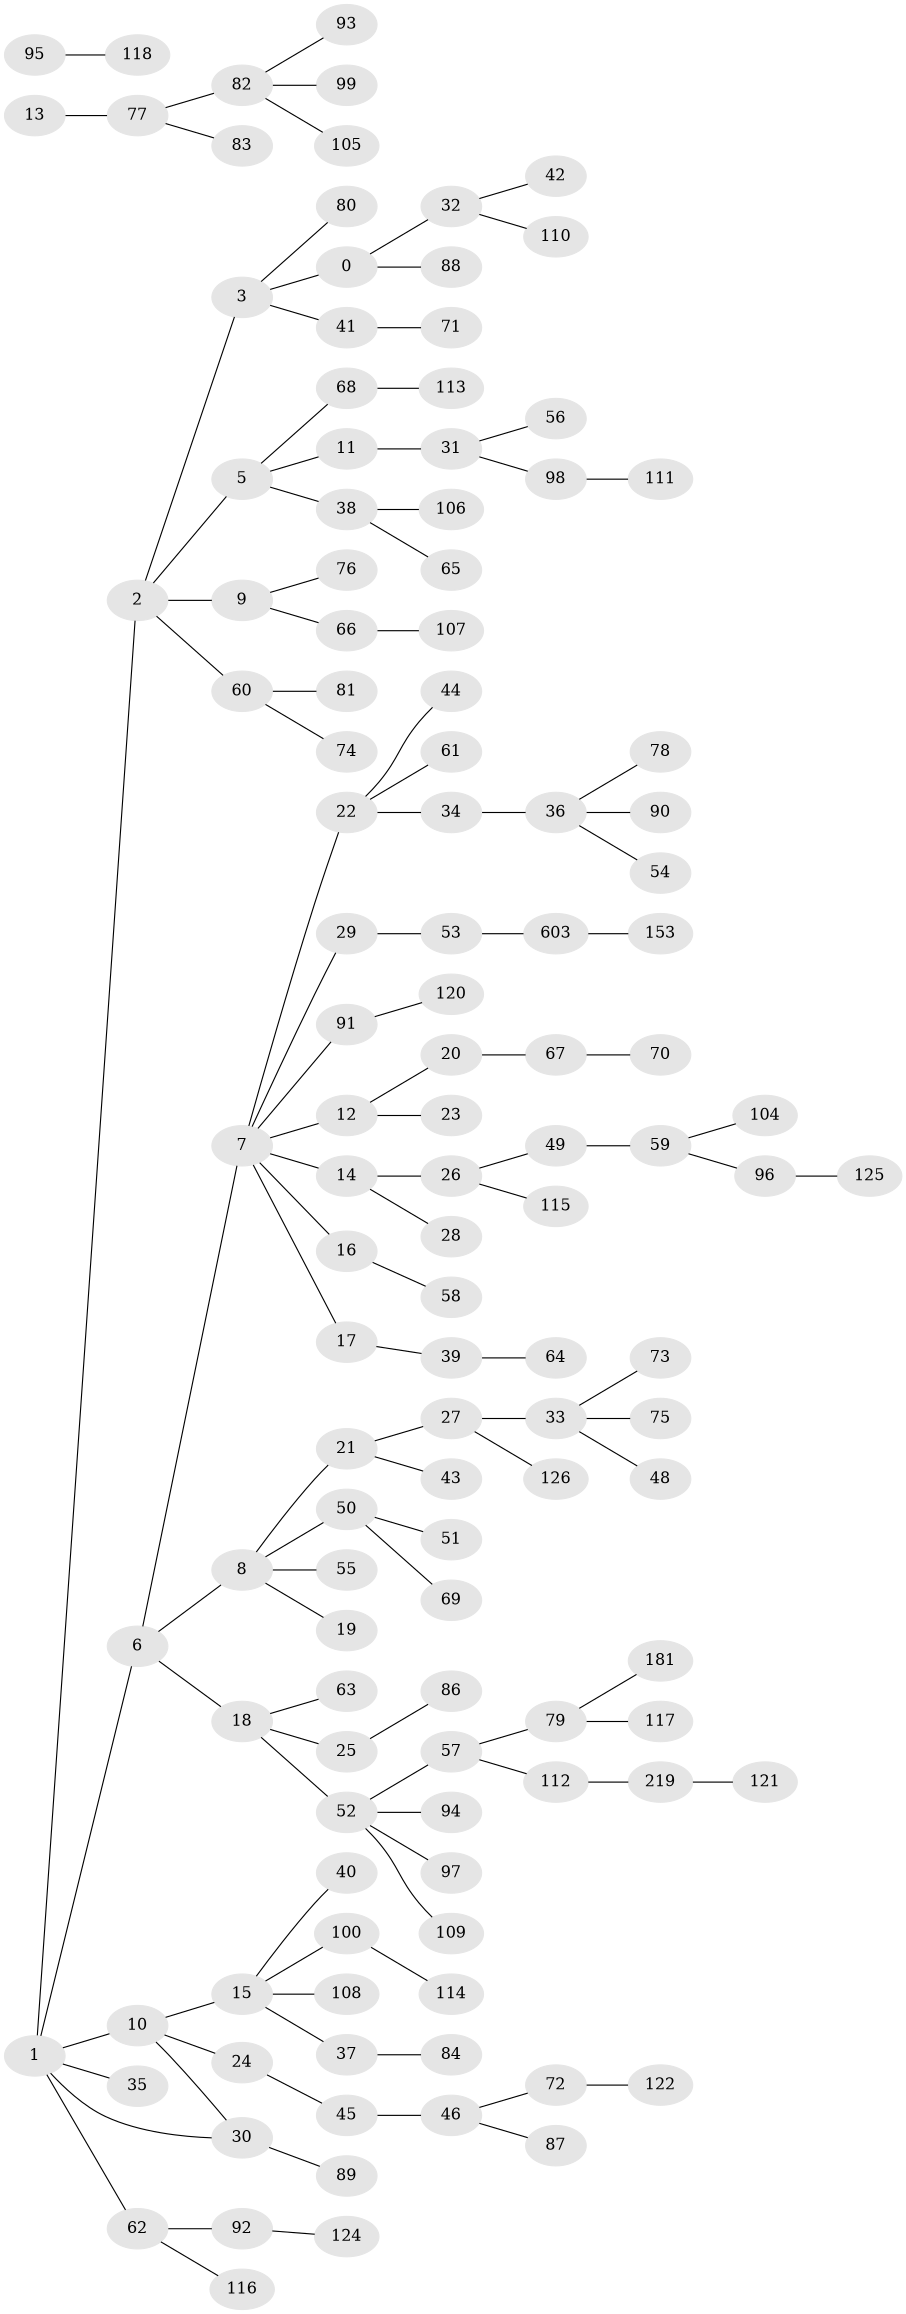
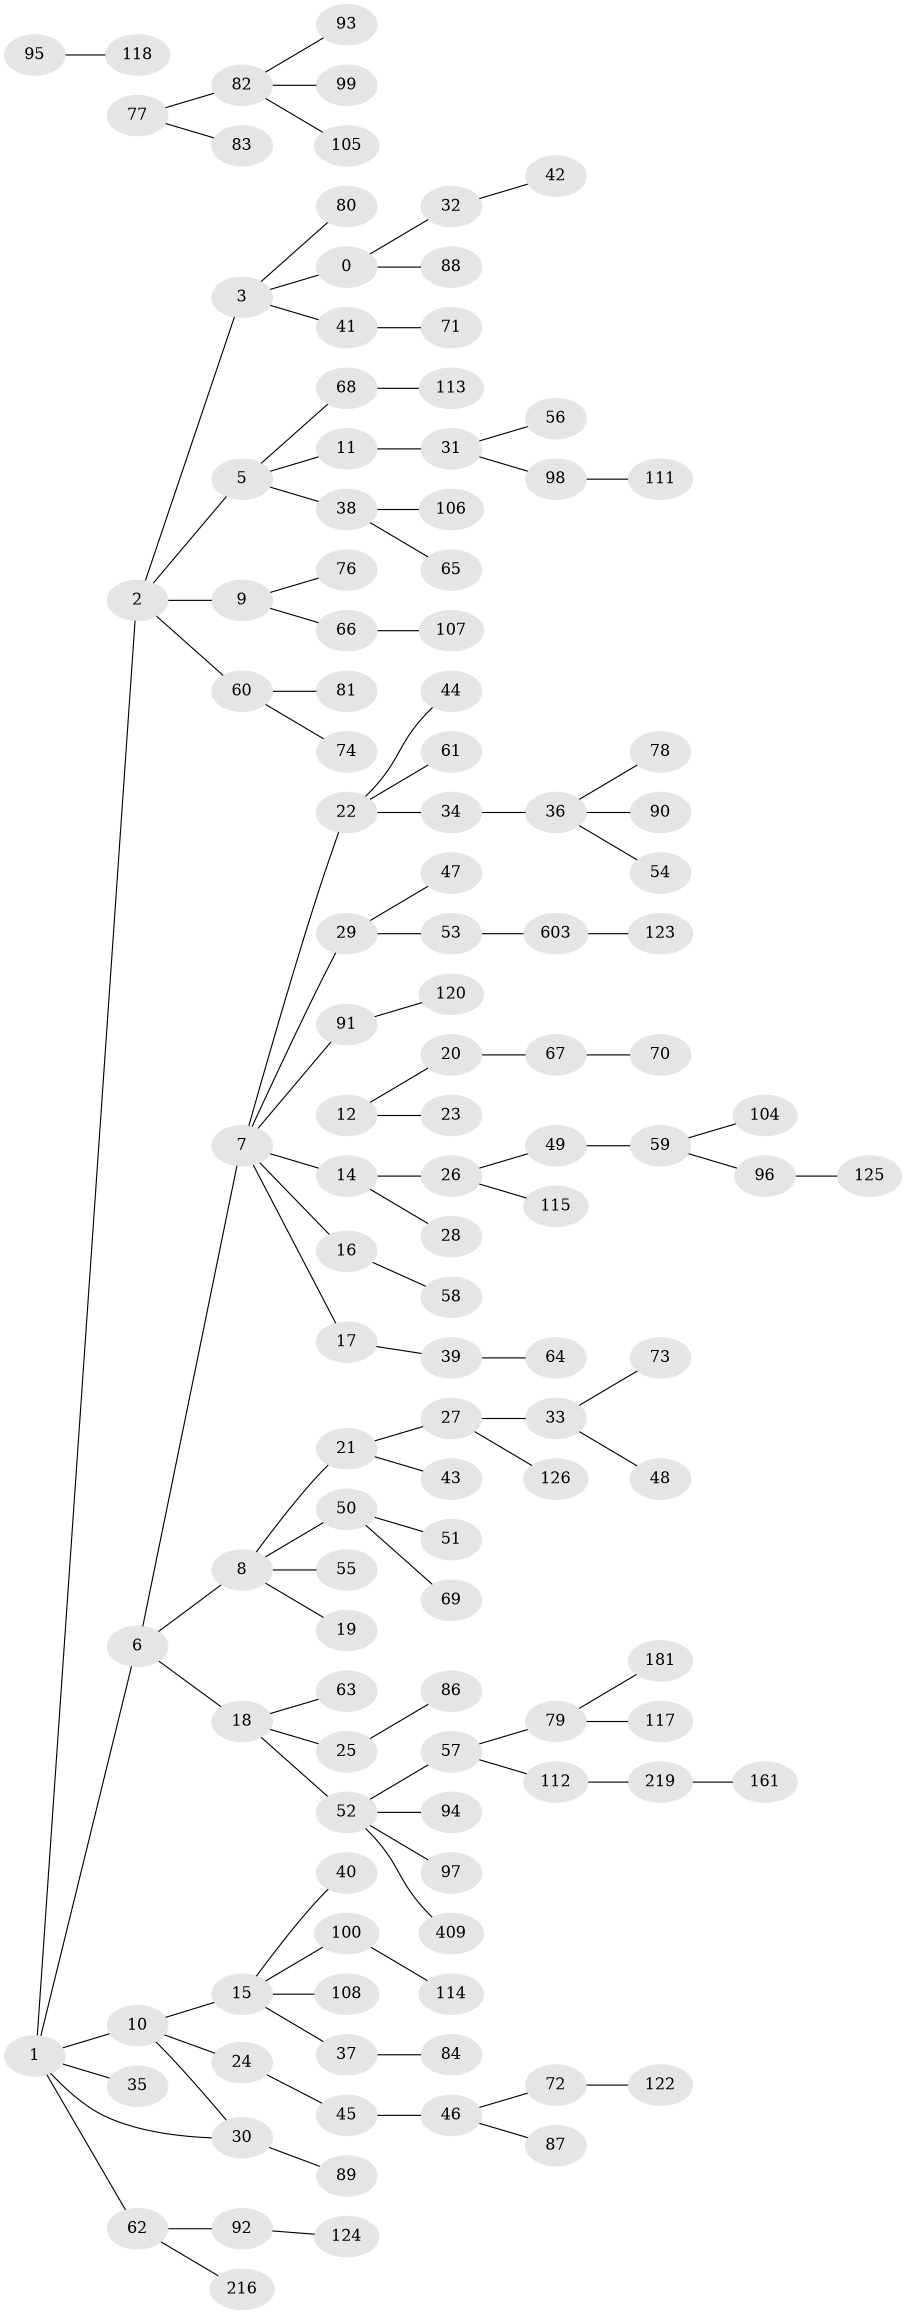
node "13": removed
node "110": removed
node "47": added
node "153": label "153" -> "123"
edge "12" -- "7": removed
node "75": removed
node "121": label "121" -> "161"
node "109": label "109" -> "409"
node "116": label "116" -> "216"
